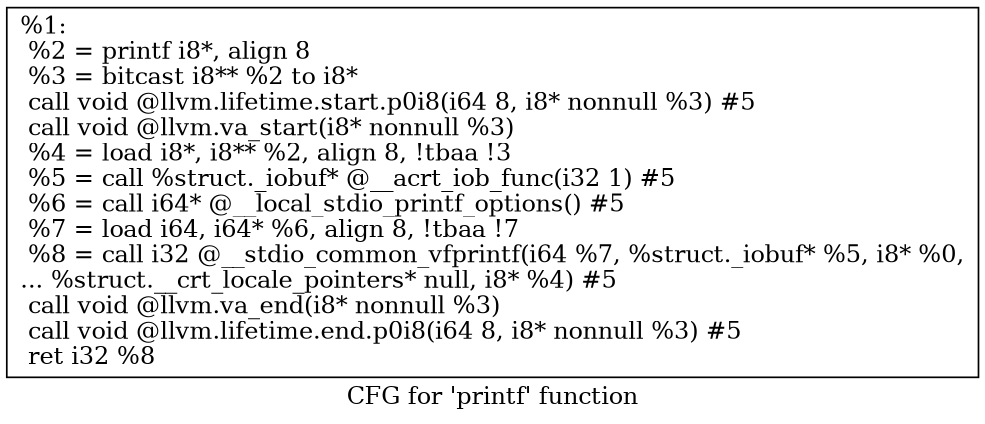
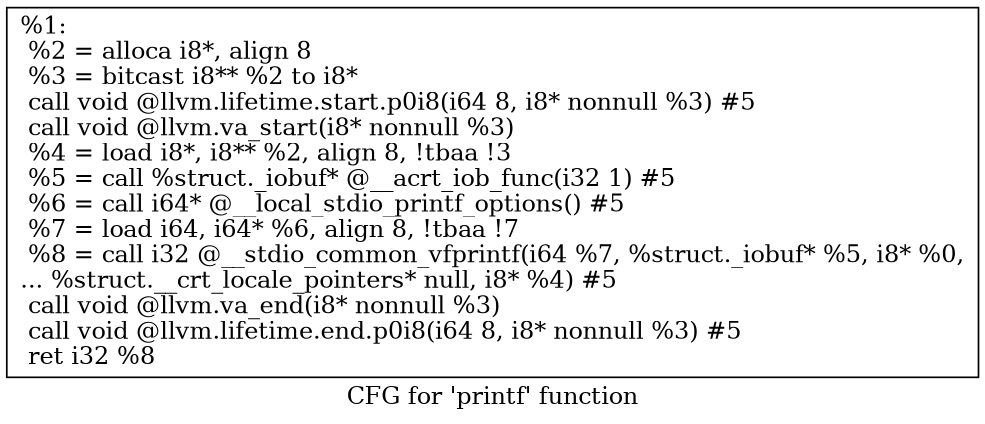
node "%1:": text "%2 = printf i8*, align 8" -> "%2 = alloca i8*, align 8"
